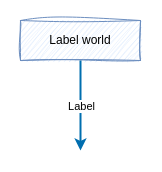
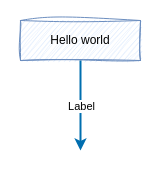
node "Label world": label "Label world" -> "Hello world"
